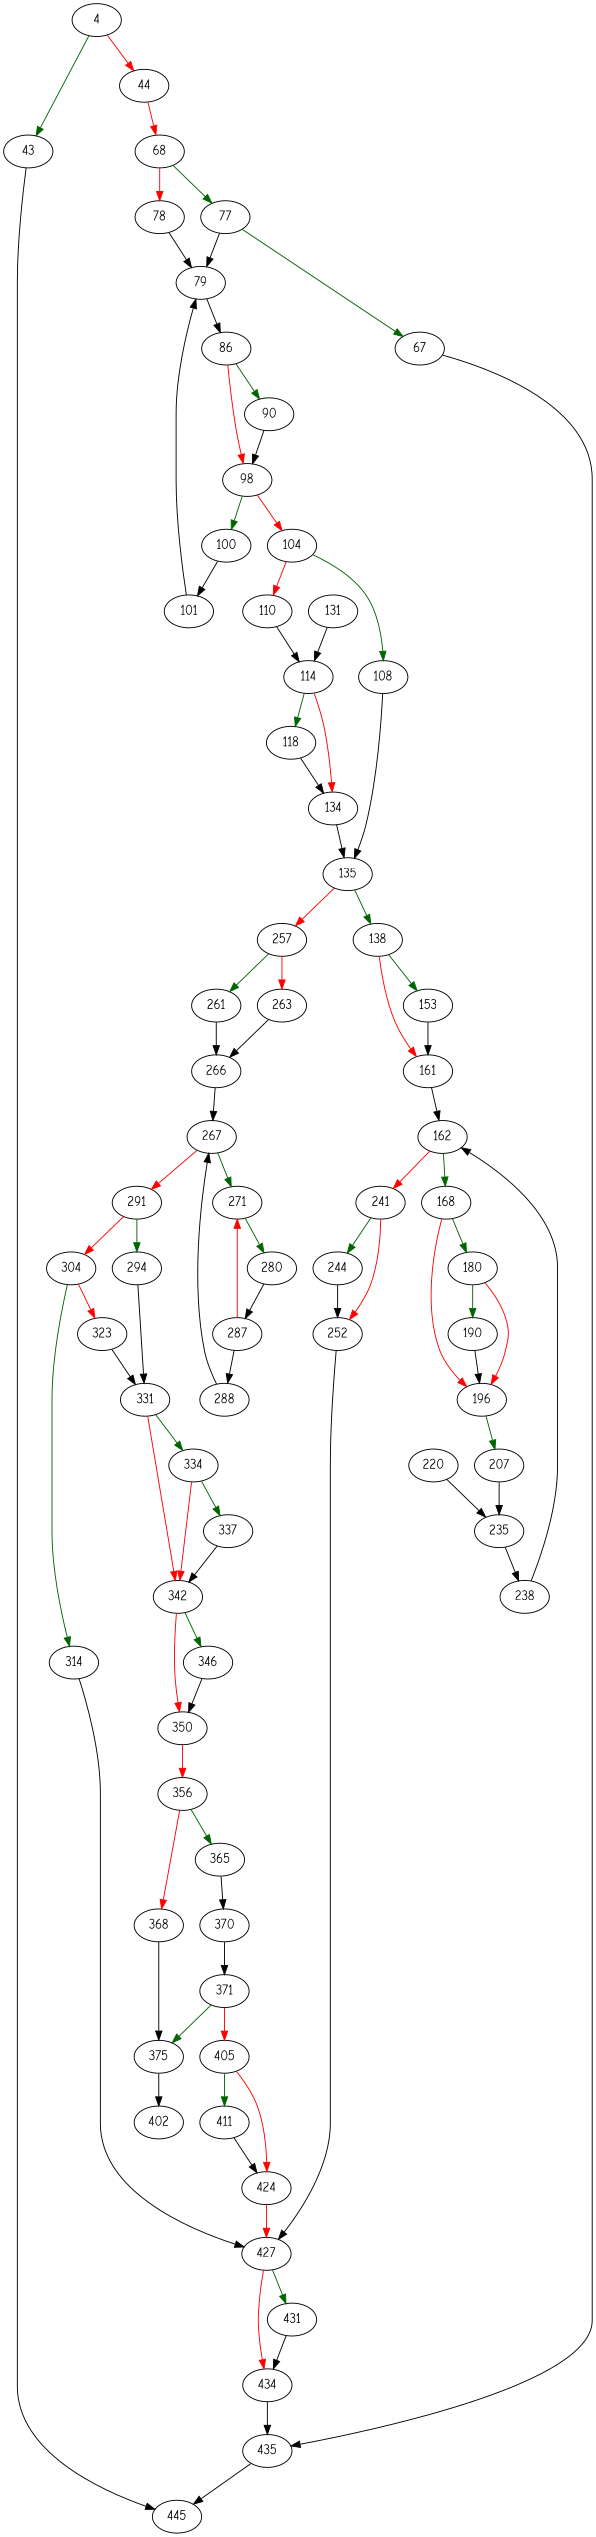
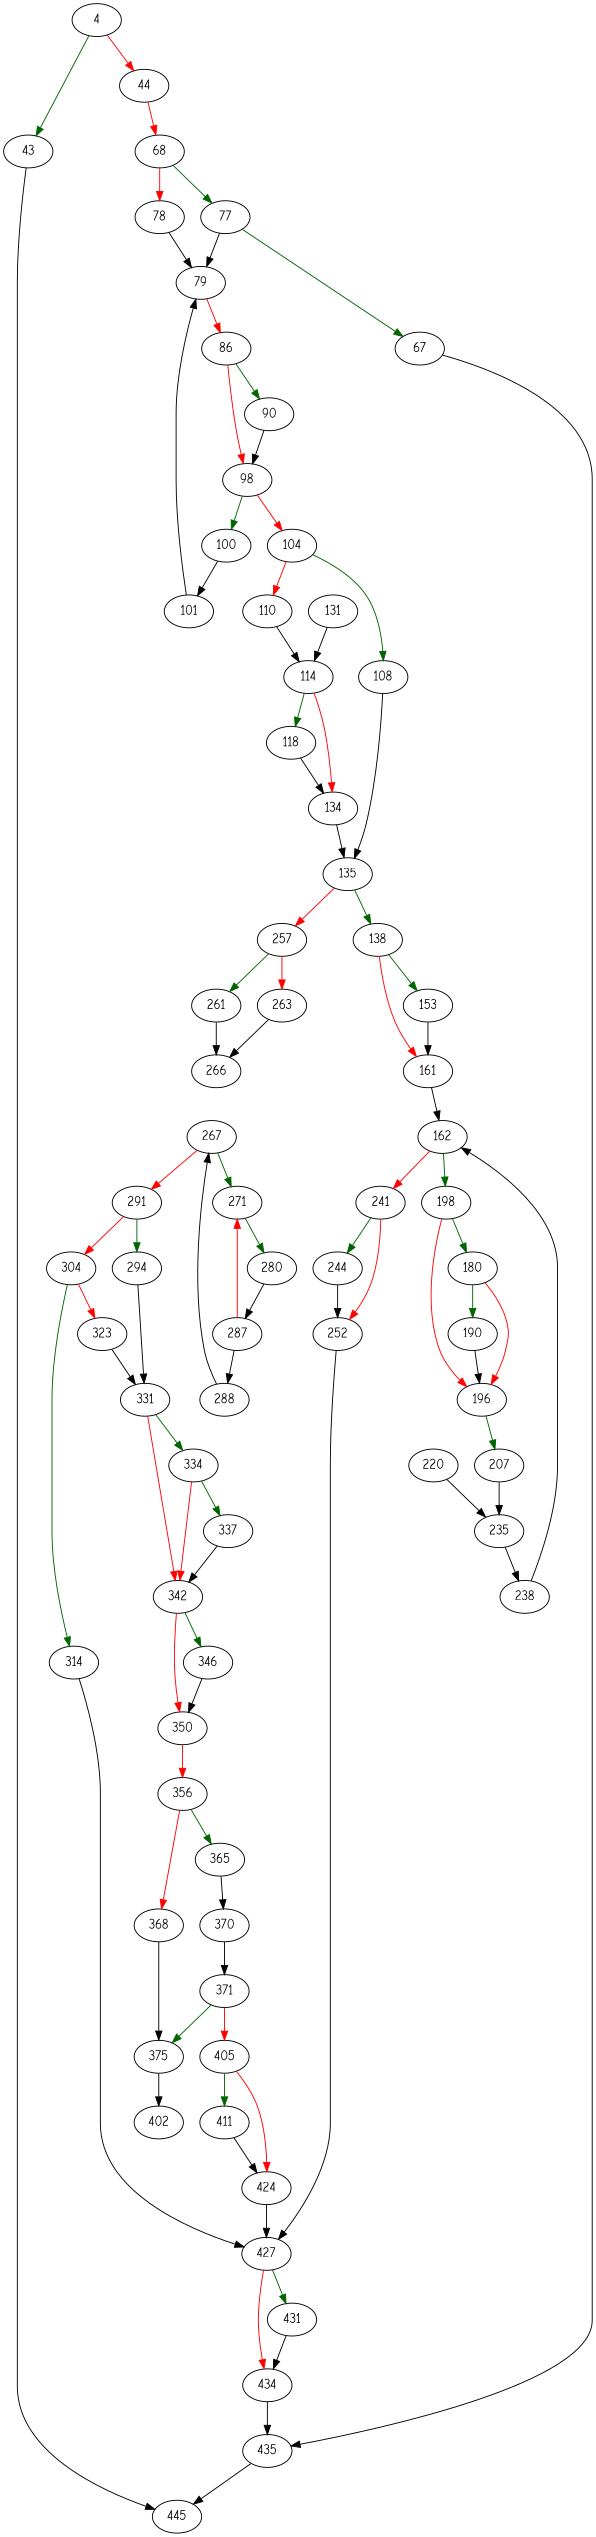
edge "79" -> "86": color black -> red
edge "266" -> "267": removed
node "168": label "168" -> "198"
edge "424" -> "427": color red -> black
